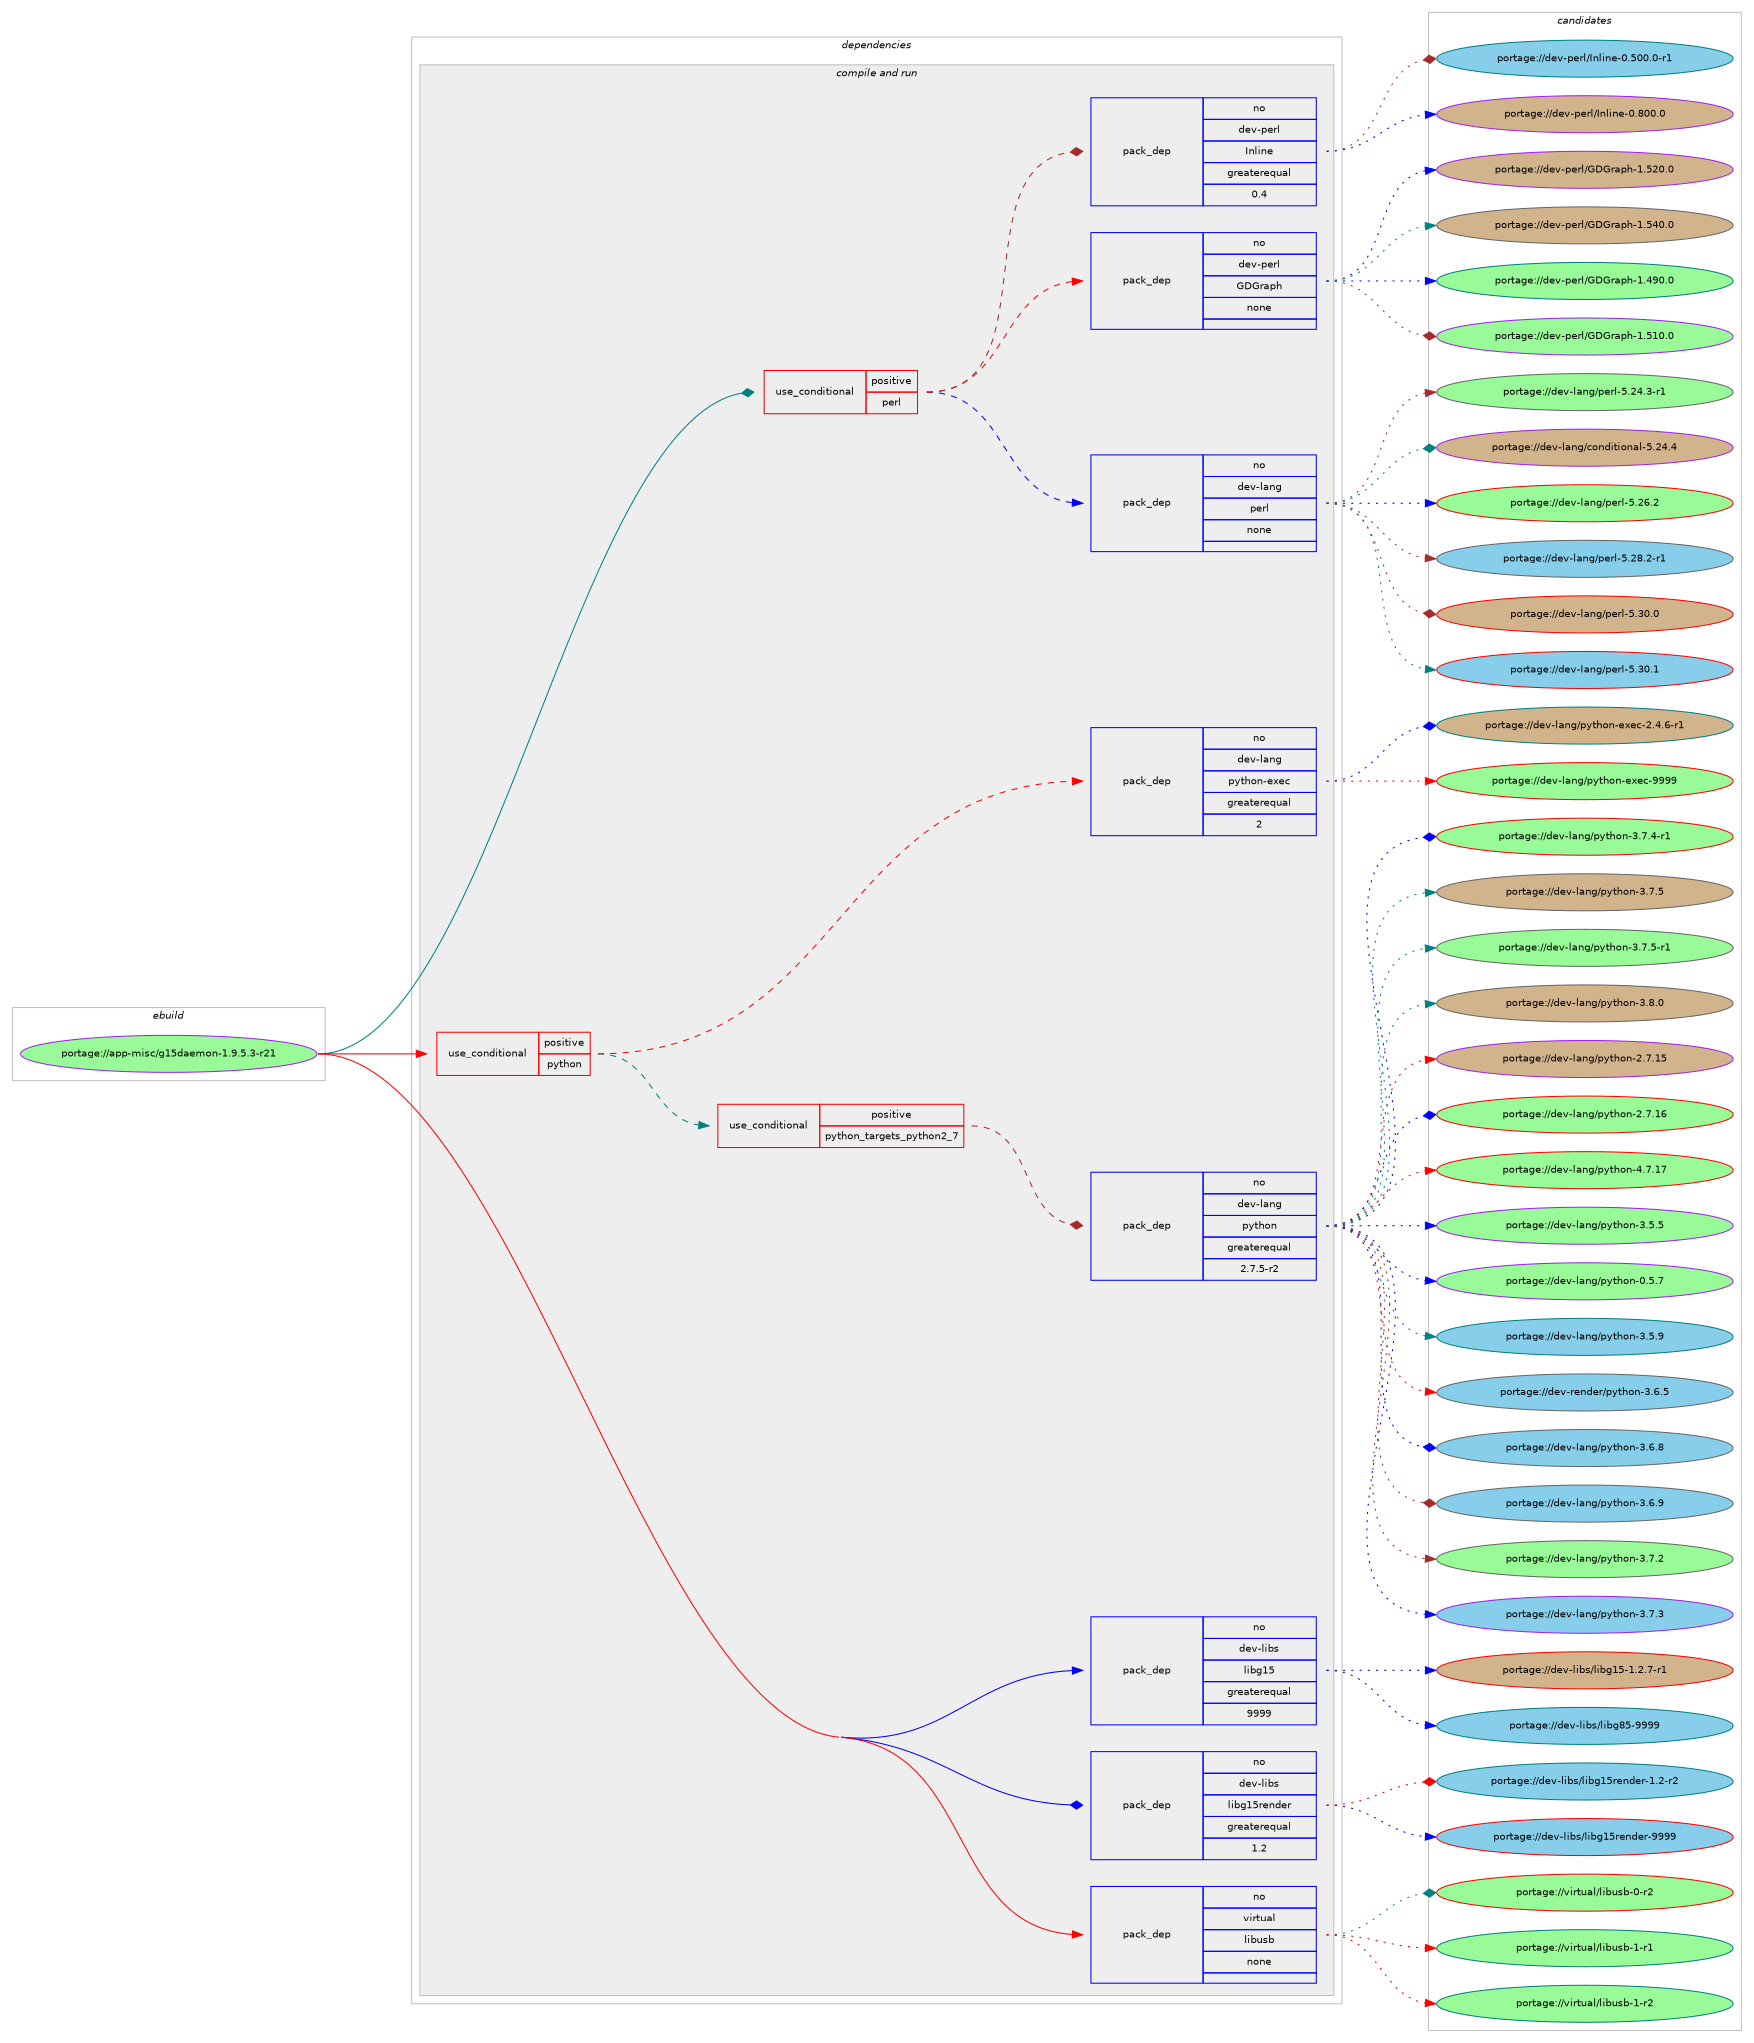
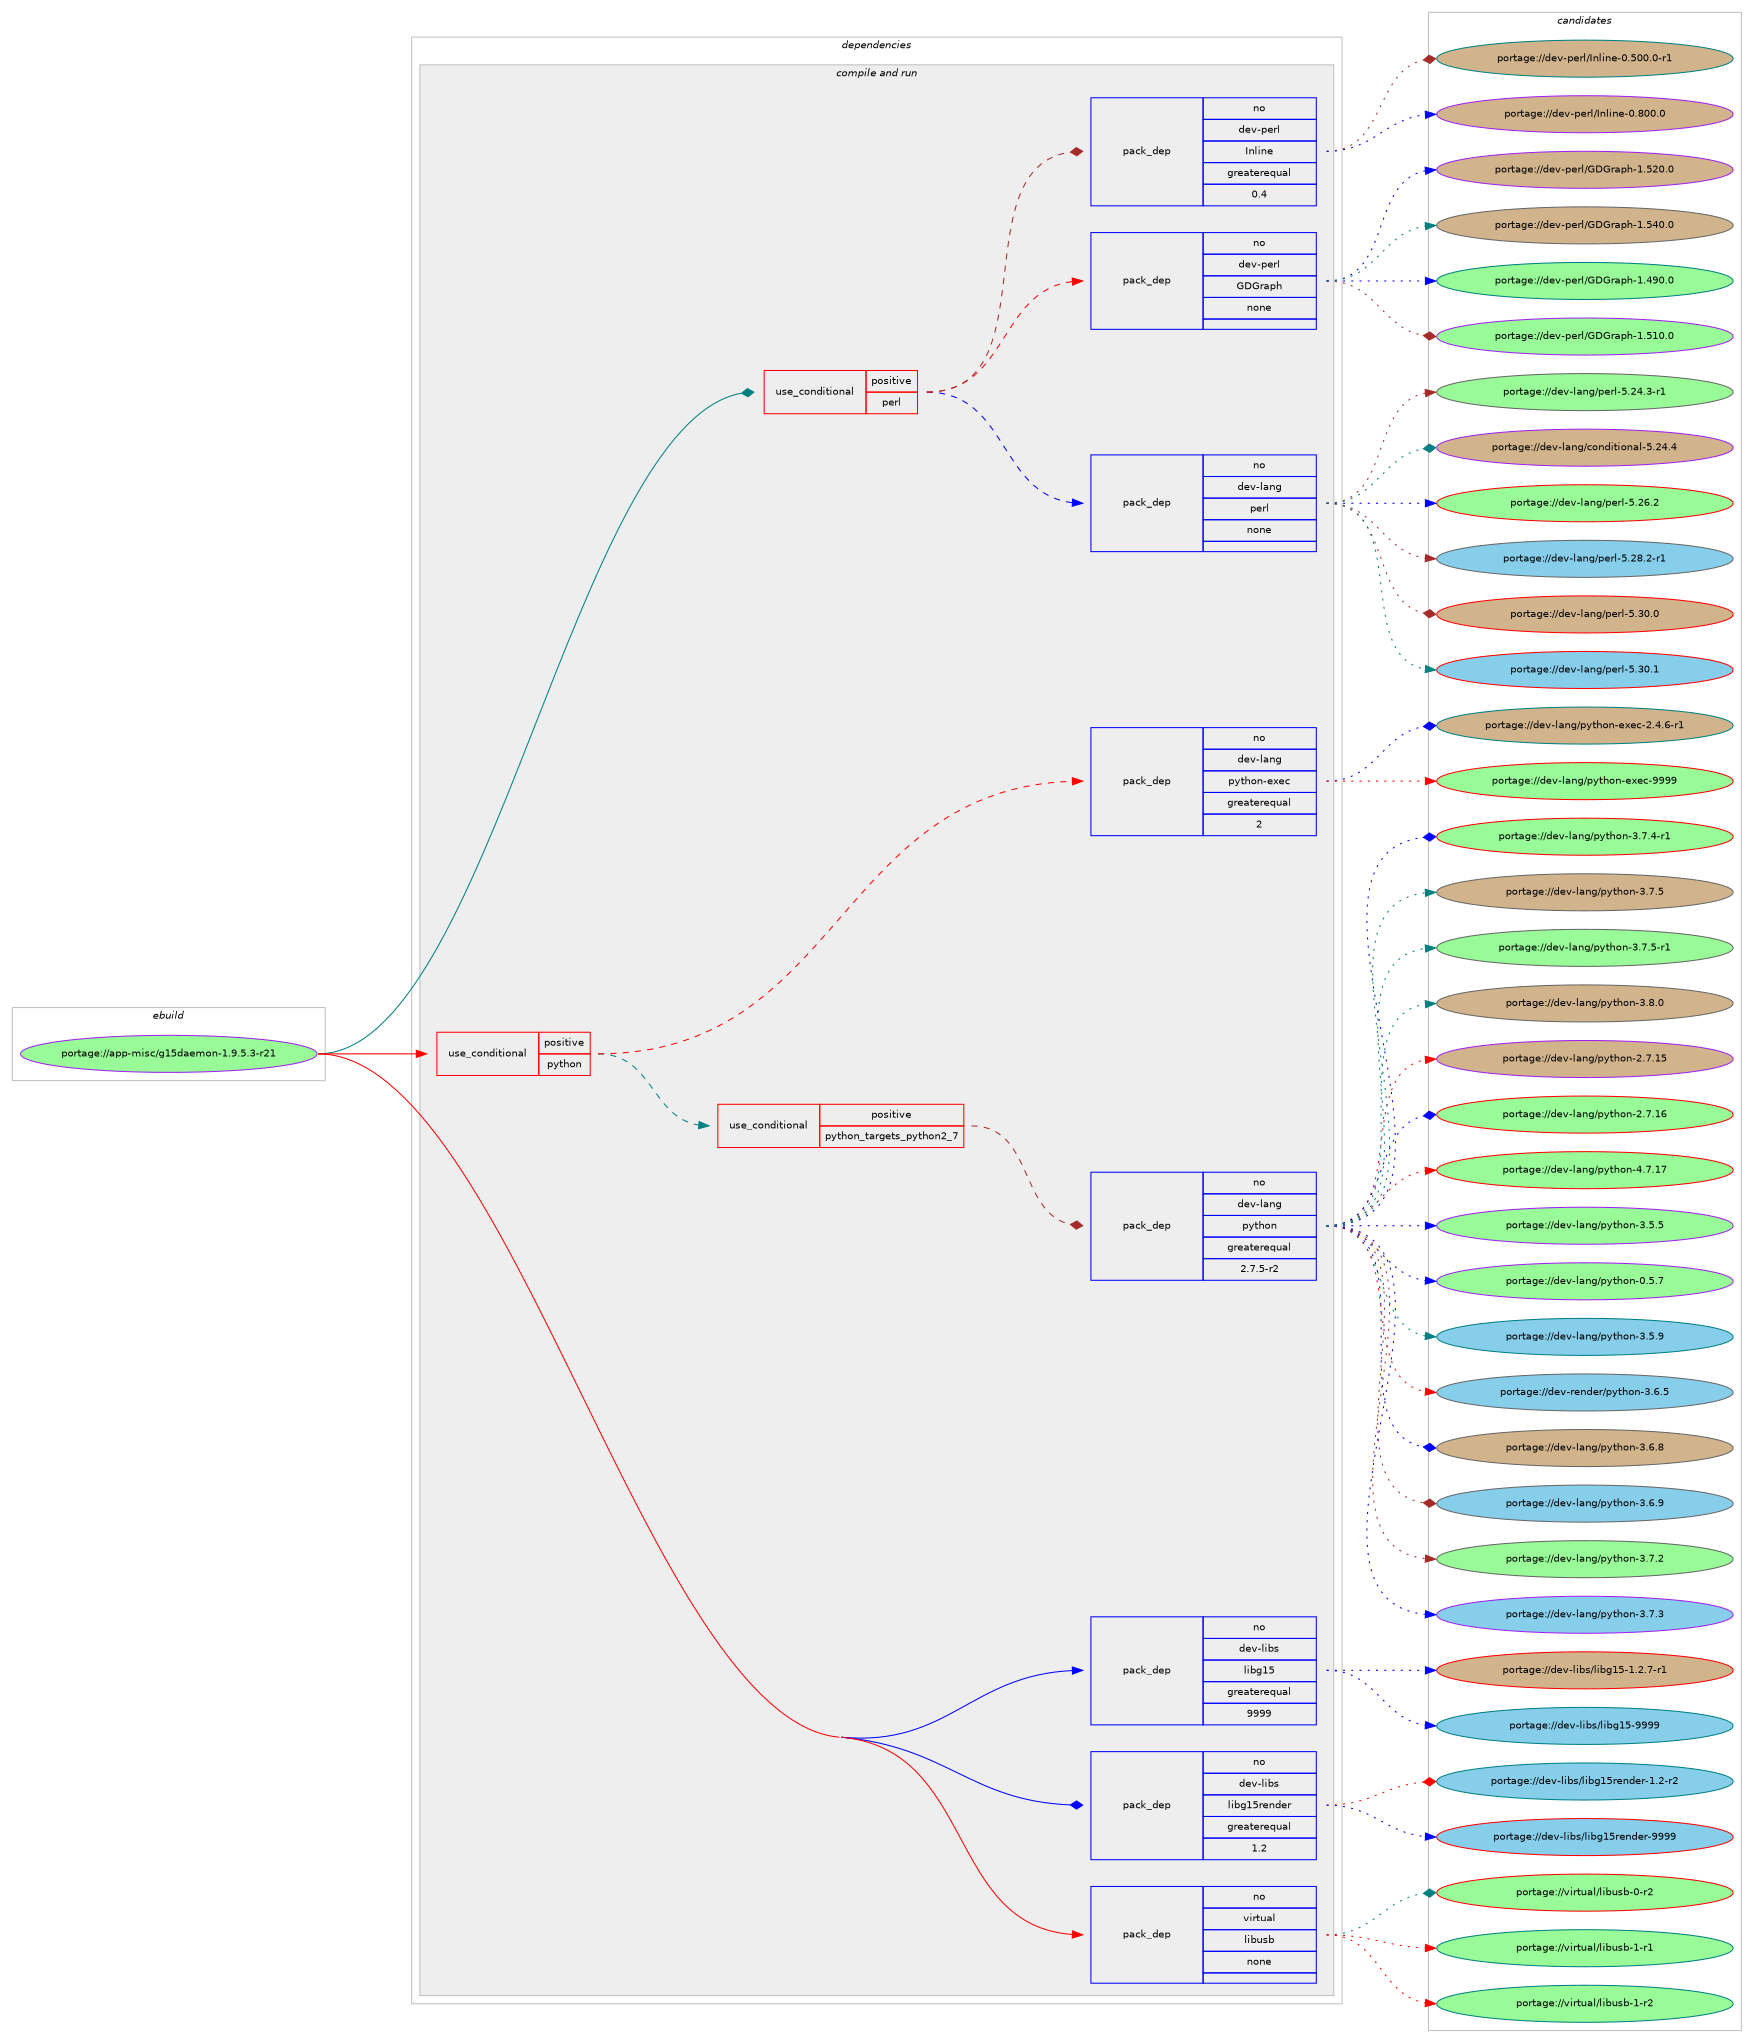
node "portage://dev-perl/Inline-0.500.0-r1": fillcolor skyblue -> tan
node "portage://dev-lang/python-3.6.8": fillcolor skyblue -> tan
node "portage://dev-libs/libg85-9999": label "portage://dev-libs/libg85-9999" -> "portage://dev-libs/libg15-9999"
